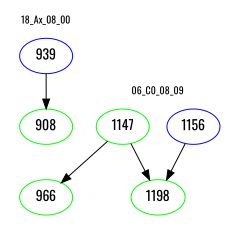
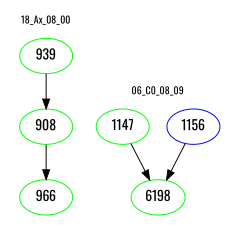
node "939": color blue -> green
edge "1147" -> "966": now "908" -> "966"
node "1198": label "1198" -> "6198"
